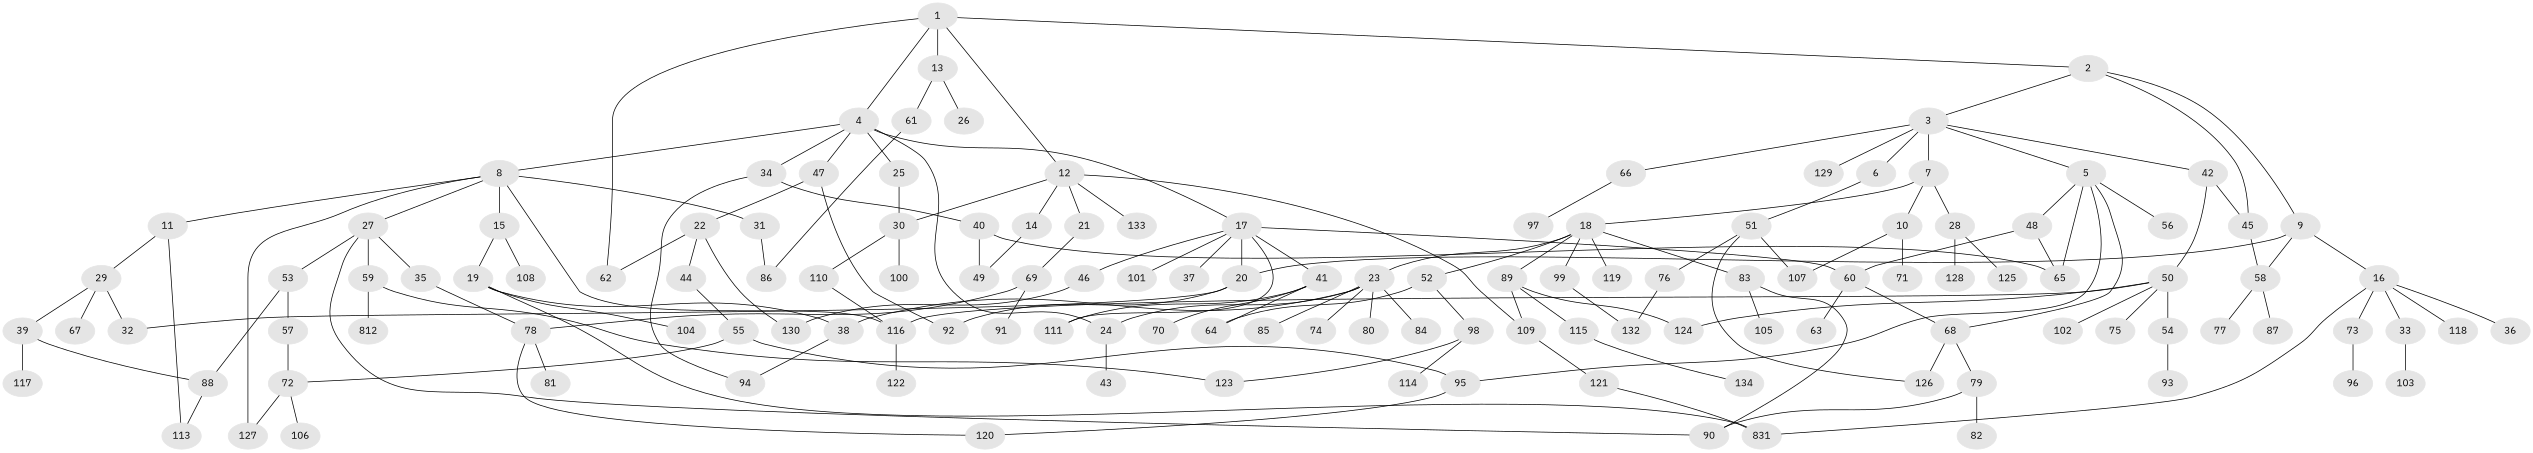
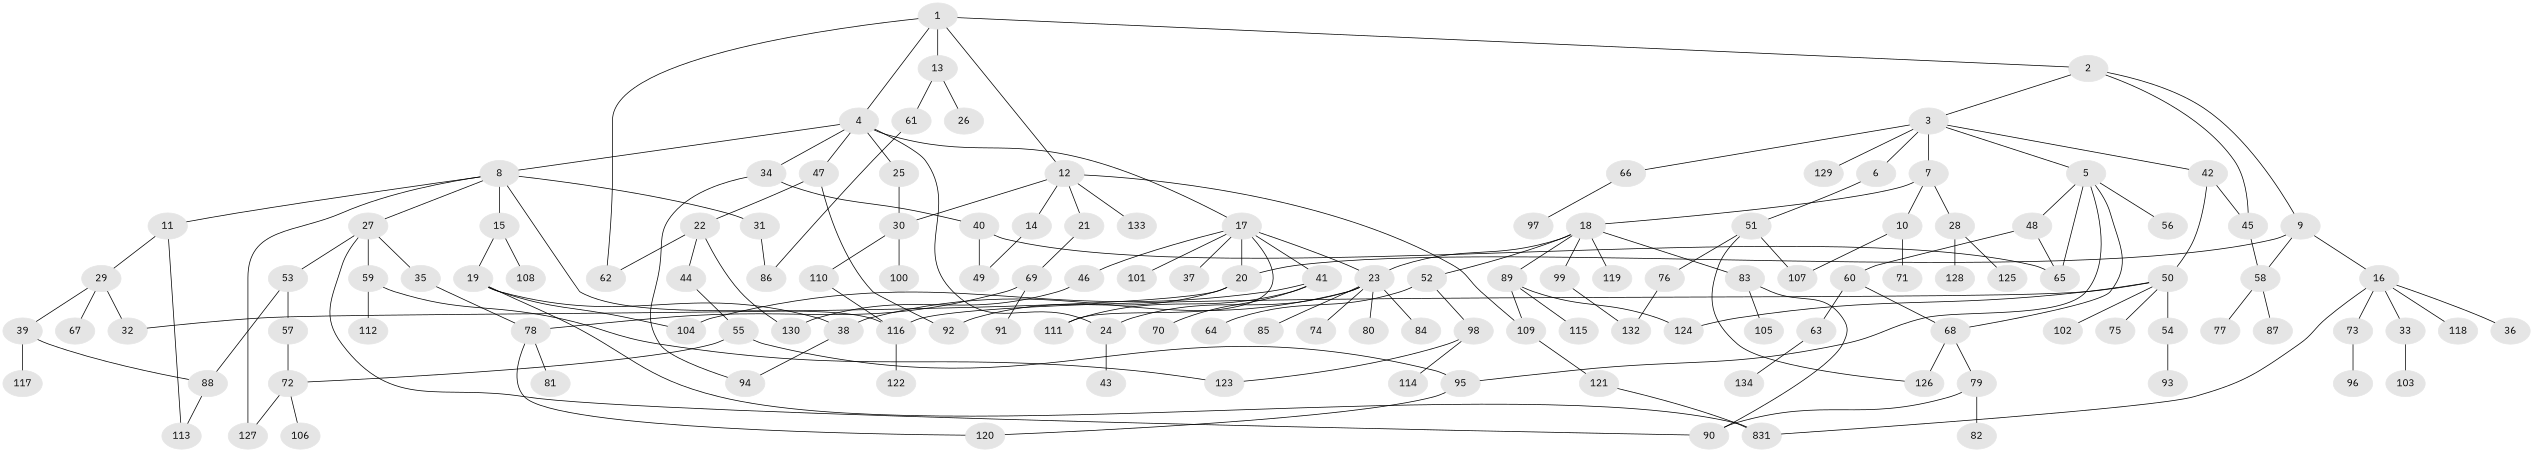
edge "17" -- "60": now "17" -- "23"
edge "41" -- "64": now "41" -- "104"
node "812": label "812" -> "112"
edge "115" -- "134": now "63" -- "134"
